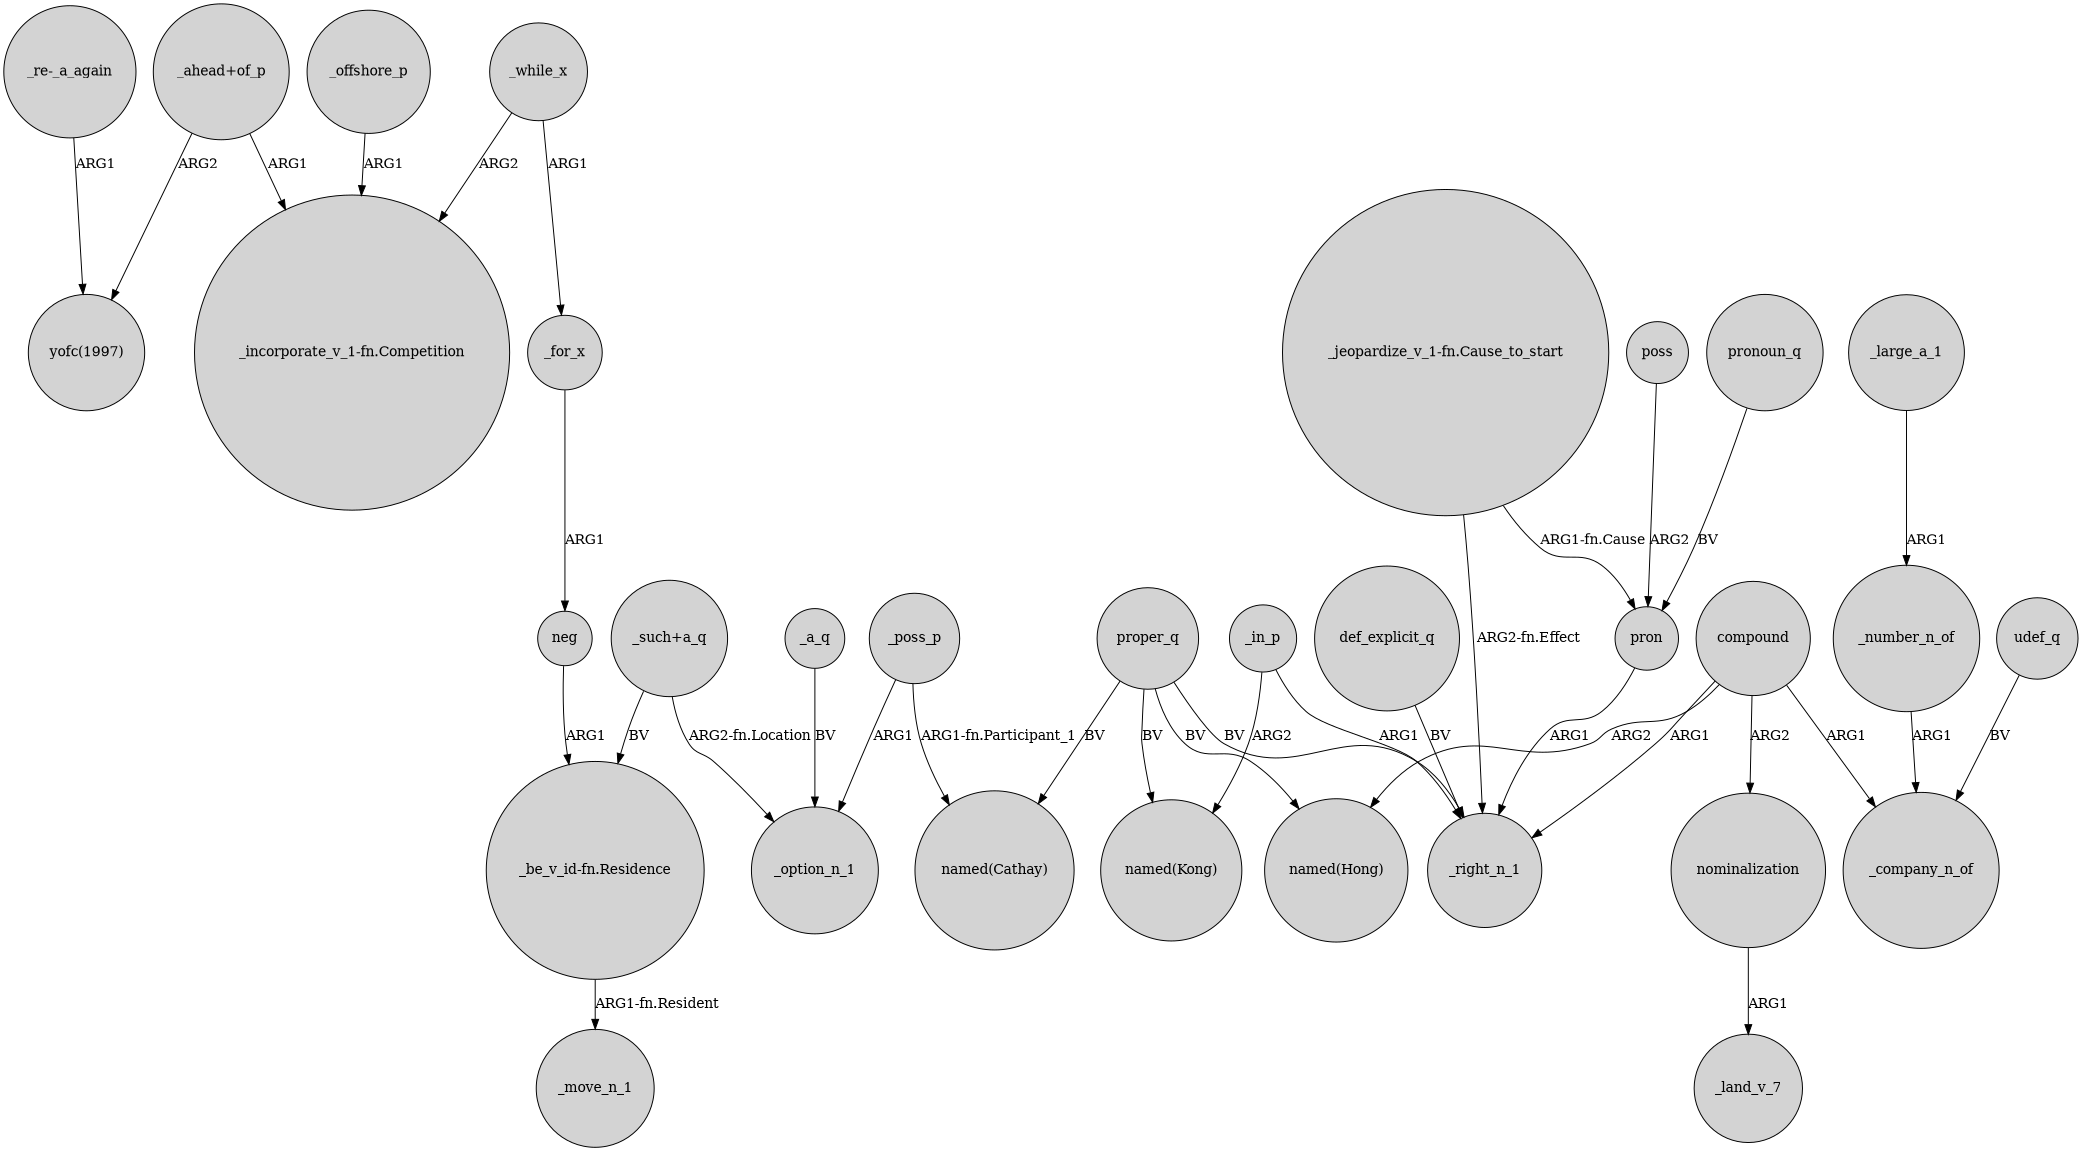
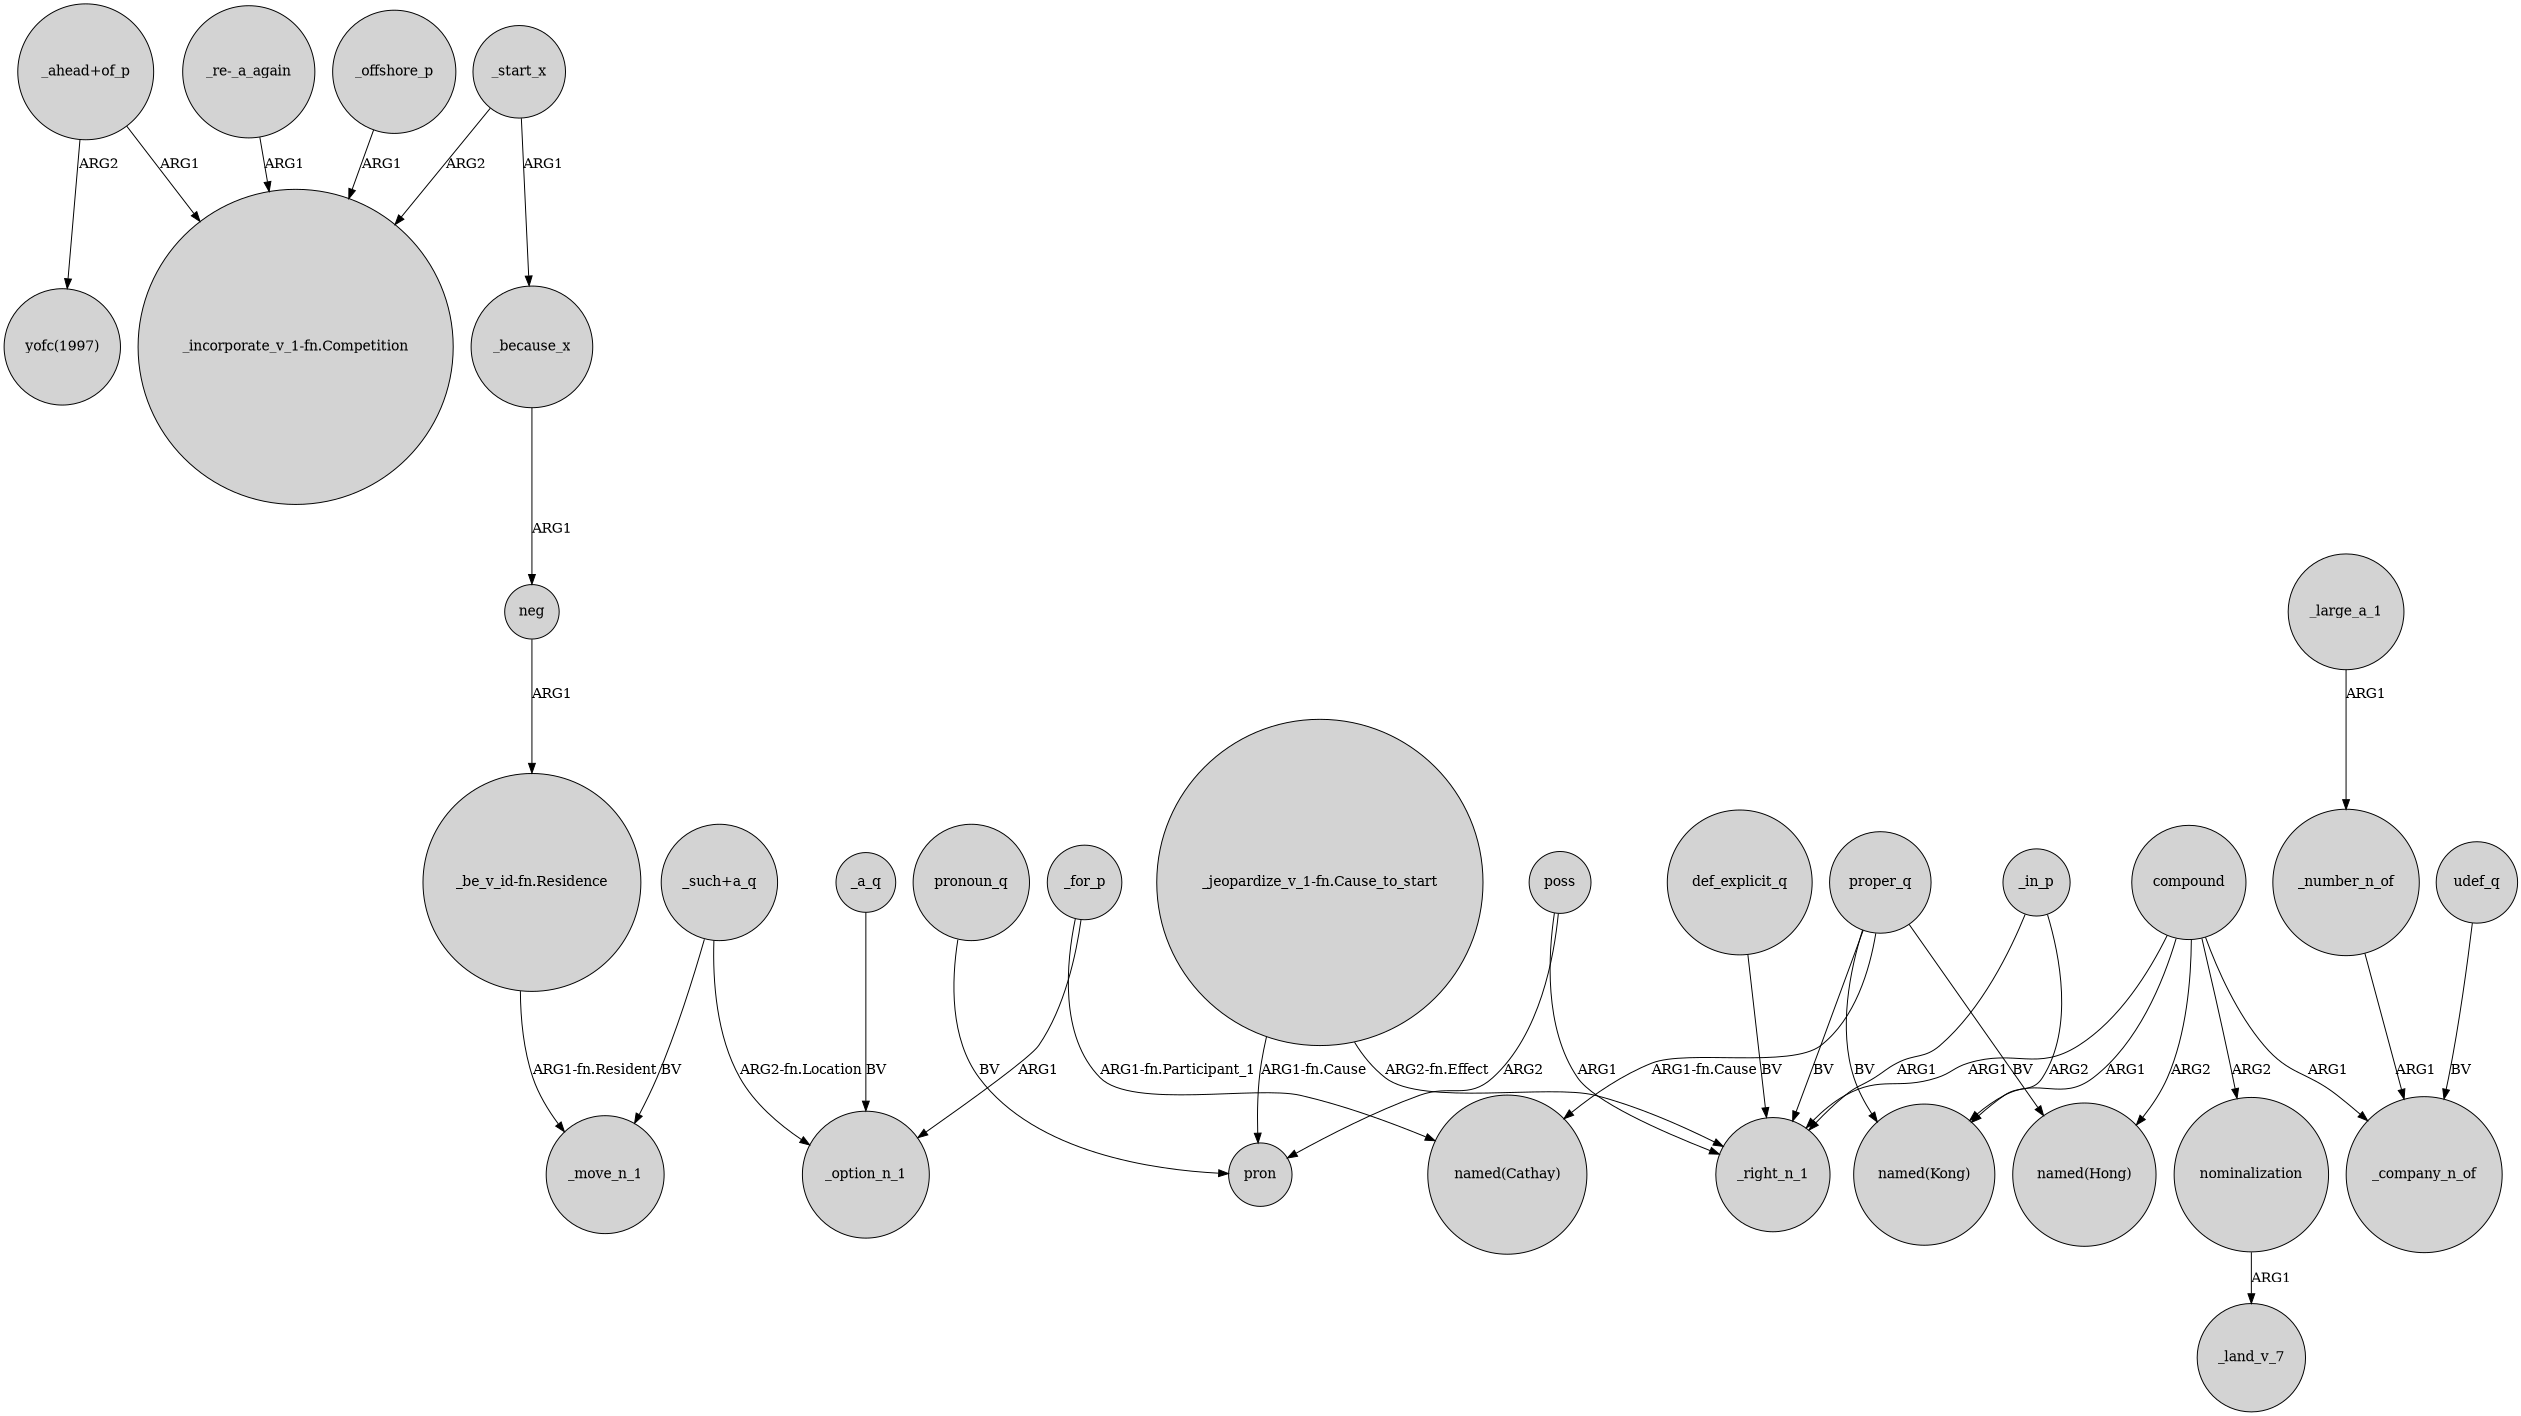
node "_while_x": label "_while_x" -> "_start_x"
edge "_re-_a_again" -> "yofc(1997)": now "_re-_a_again" -> "_incorporate_v_1-fn.Competition"
node "_for_x": label "_for_x" -> "_because_x"
node "_poss_p": label "_poss_p" -> "_for_p"
edge "_such+a_q" -> "_be_v_id-fn.Residence": now "_such+a_q" -> "_move_n_1"
edge "pron" -> "_right_n_1": now "poss" -> "_right_n_1"
edge "proper_q" -> "named(Cathay)": label "BV" -> "ARG1-fn.Cause"
edge "compound" -> "named(Kong)": added, label "ARG1"
